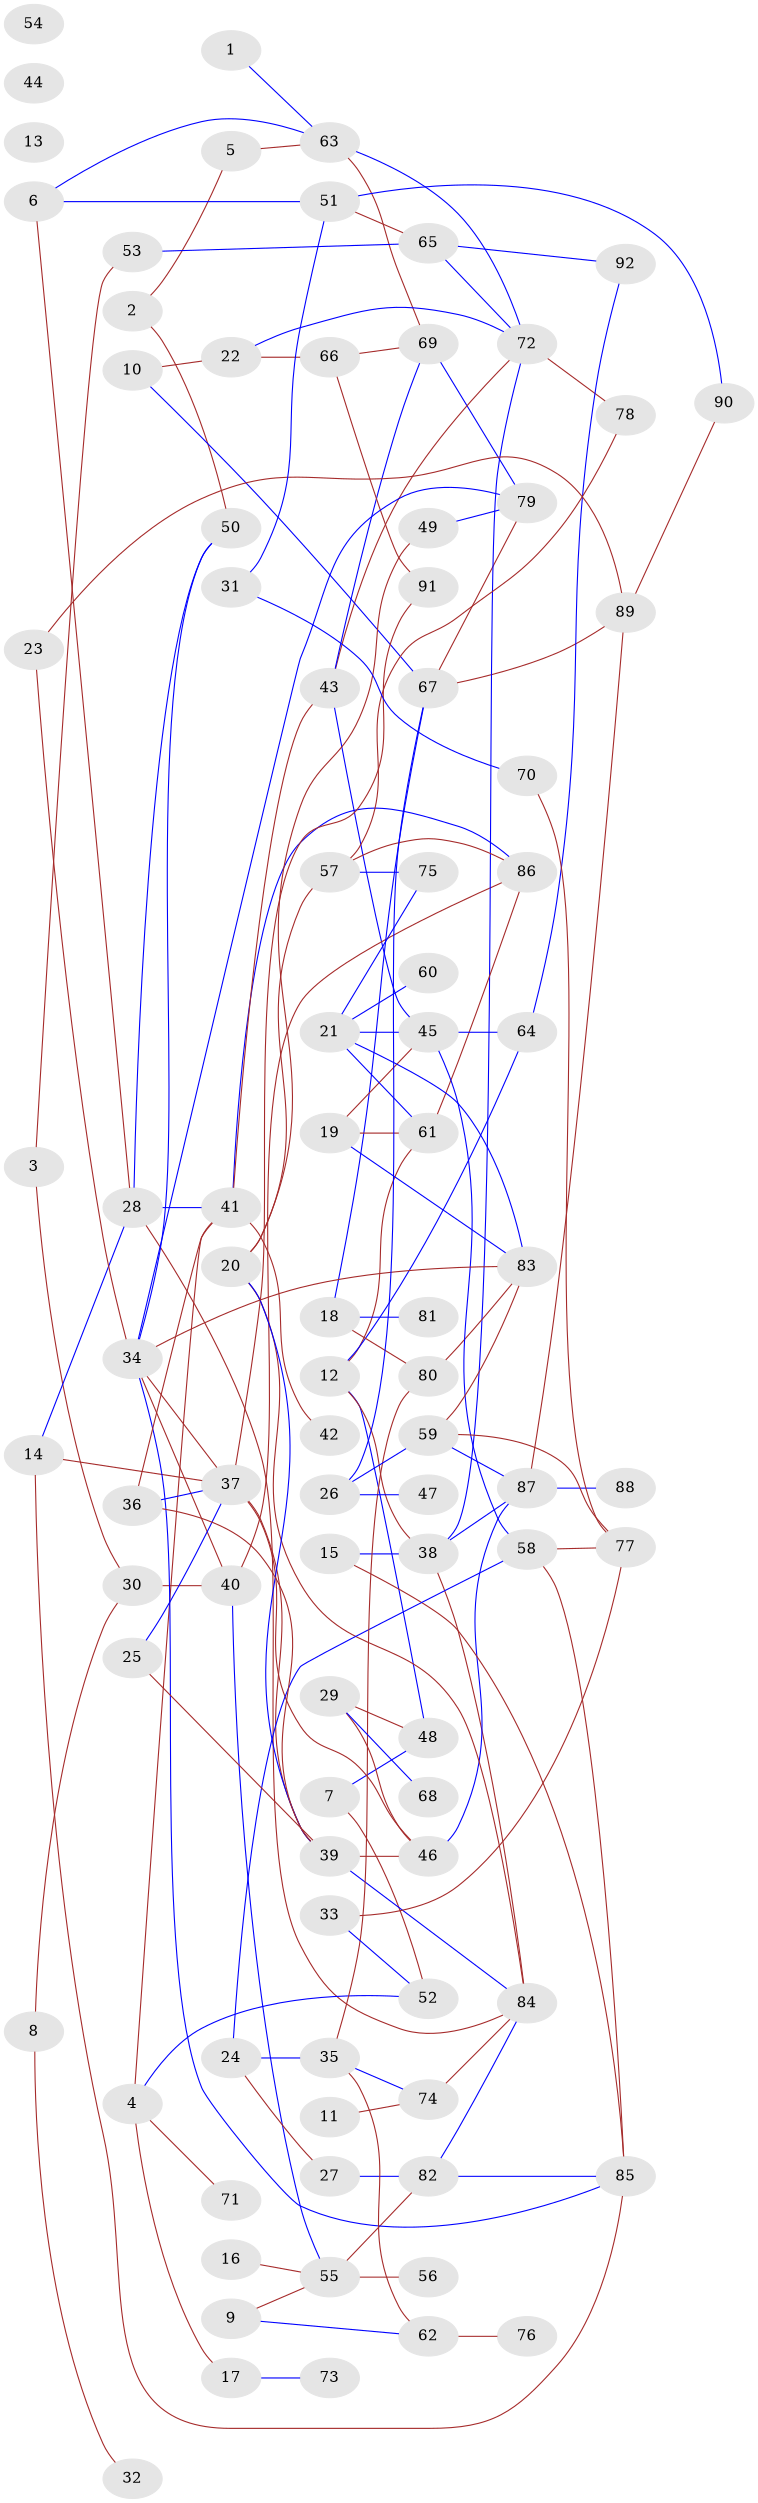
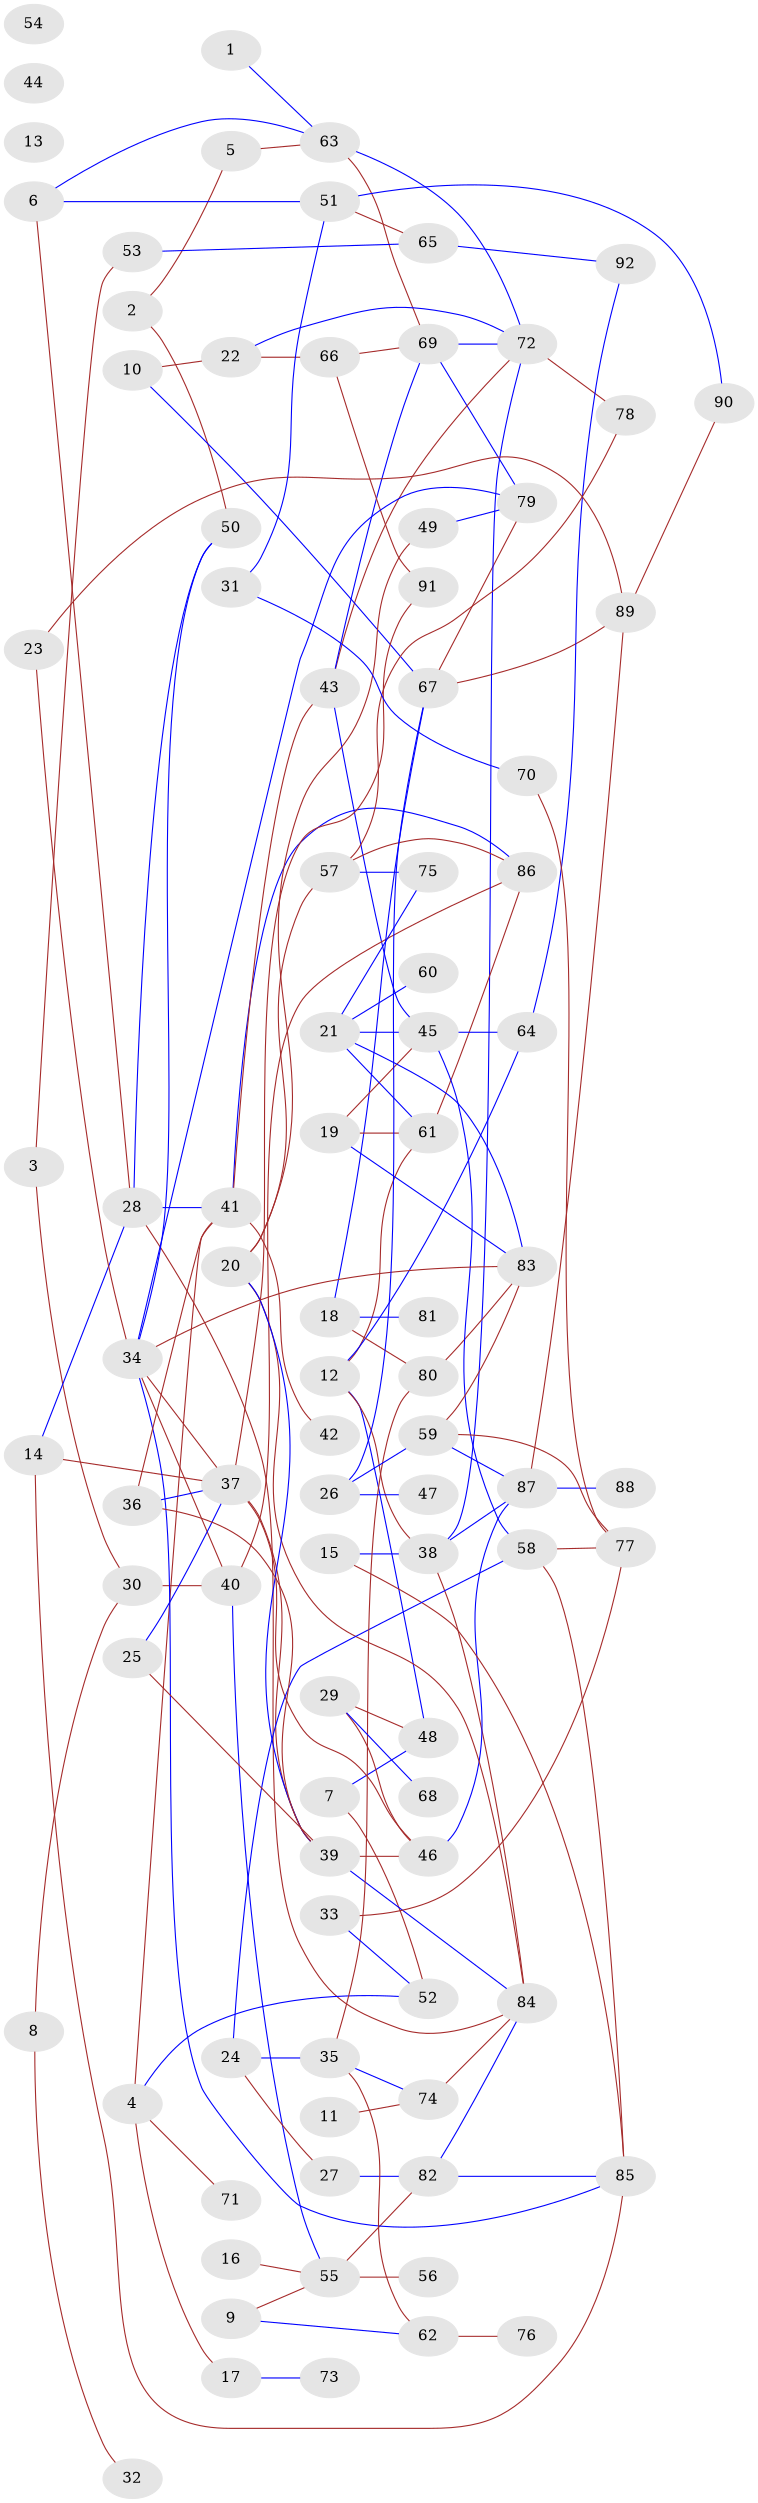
edge "65" -- "72": now "69" -- "72"
